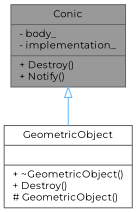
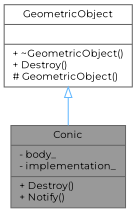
edge "GeometricObject" -> "Conic": reversed
